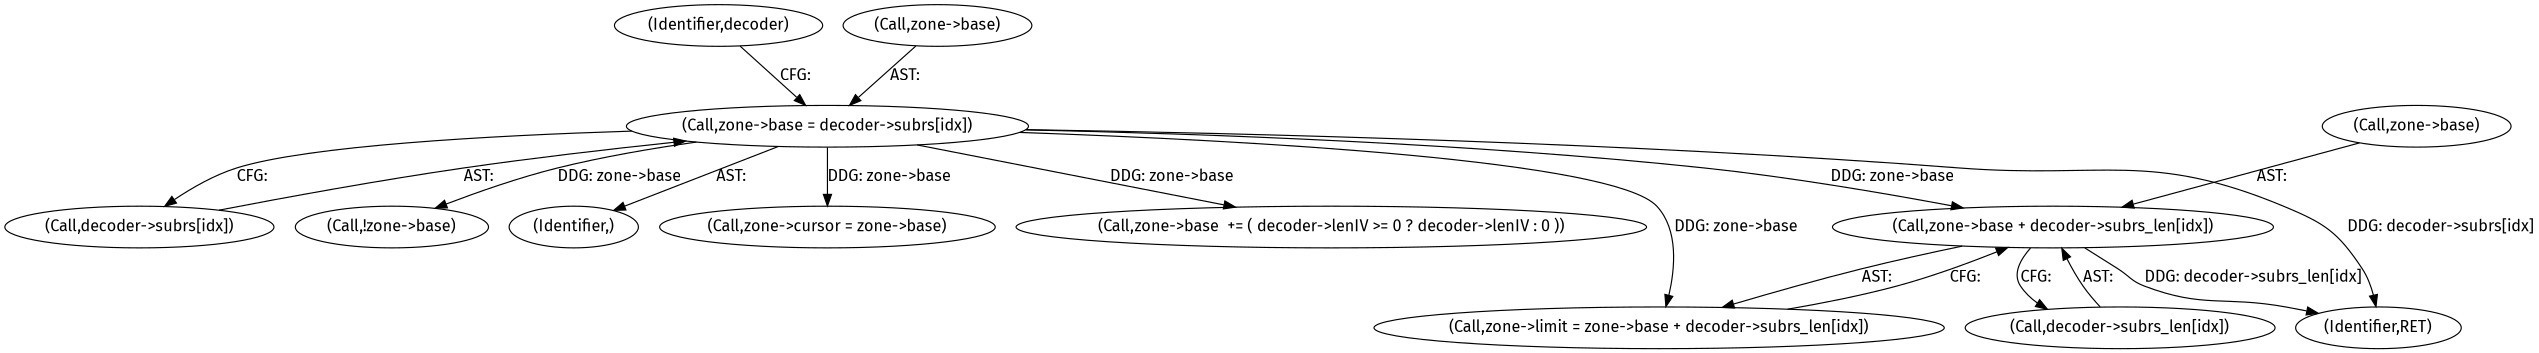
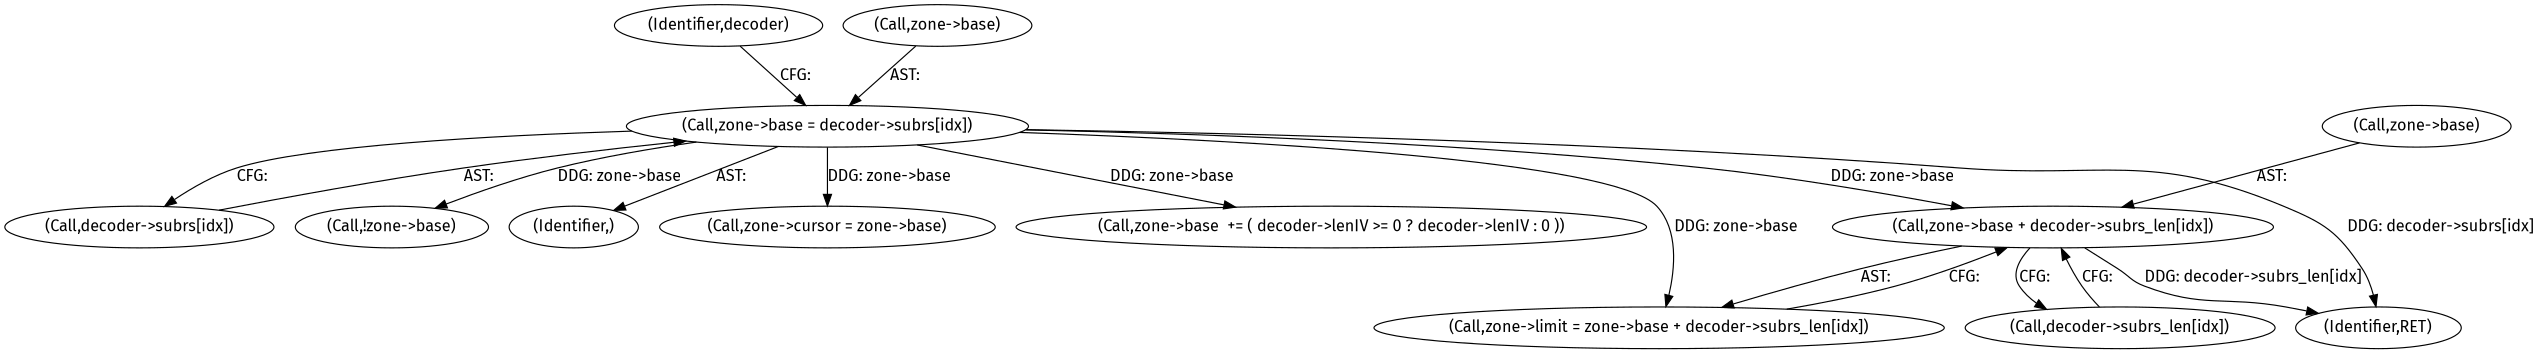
edge "(Call,decoder->subrs_len[idx])" -> "(Call,zone->base + decoder->subrs_len[idx])": label "AST: " -> "CFG: "
